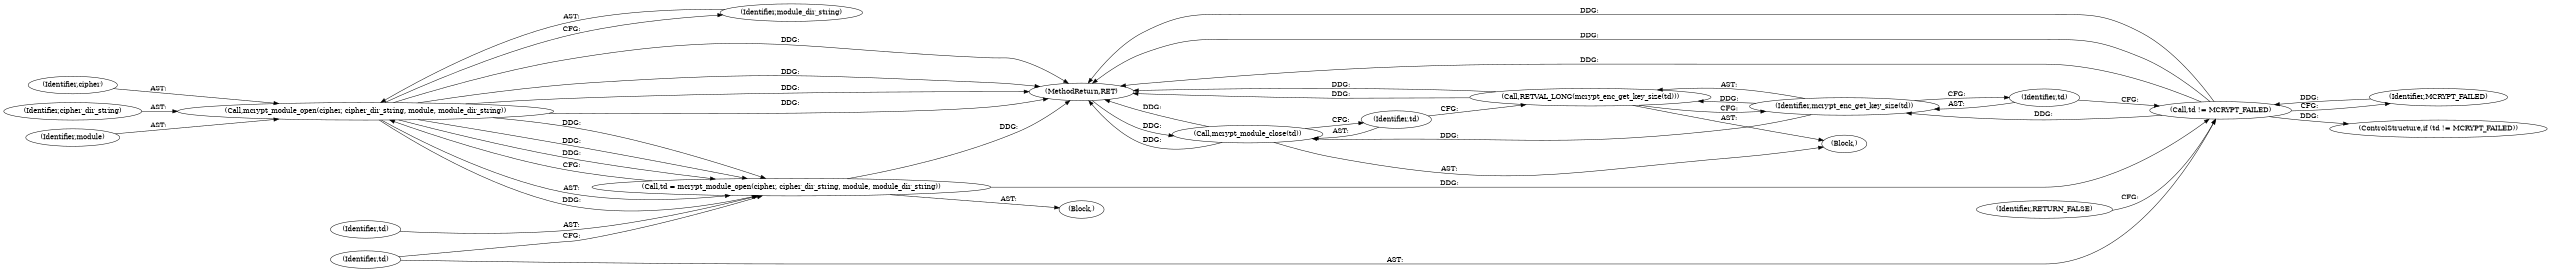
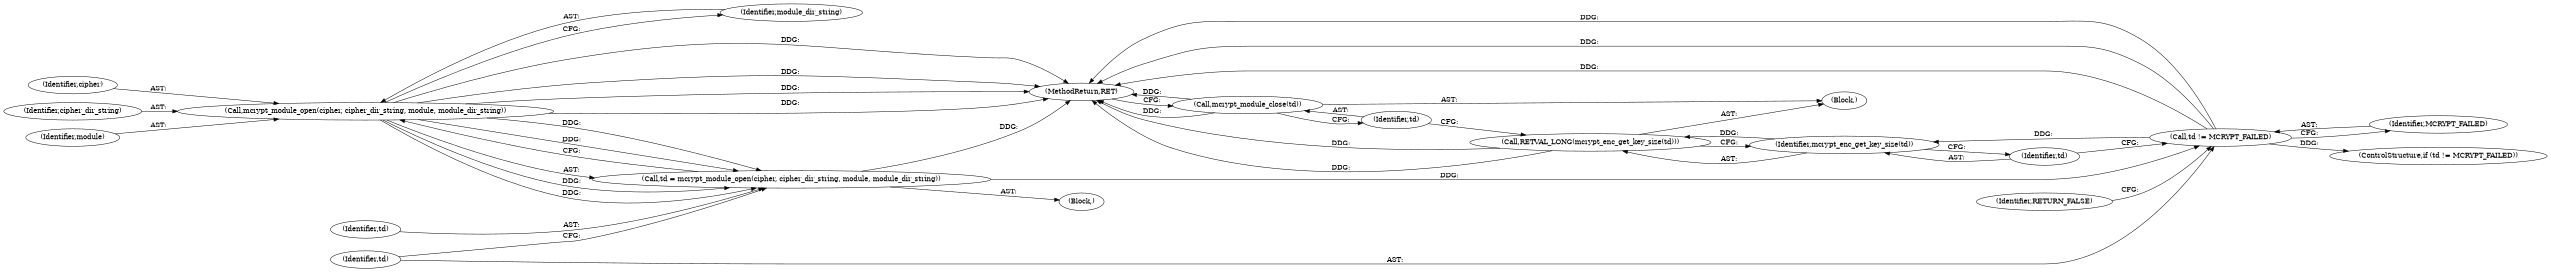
edge "(Identifier,MCRYPT_FAILED)" -> "(Call,td != MCRYPT_FAILED)": label "DDG: " -> "AST: "
edge "(MethodReturn,RET)" -> "(Call,mcrypt_module_close(td))": label "DDG: " -> "CFG: "
edge "(Identifier,mcrypt_enc_get_key_size(td))" -> "(Call,mcrypt_module_close(td))": removed, label "DDG:"
